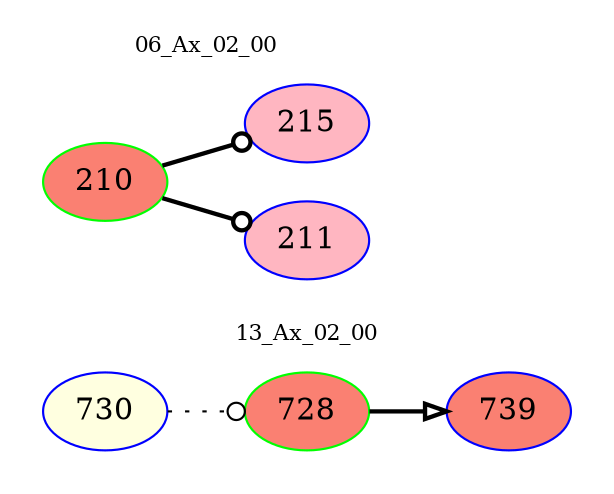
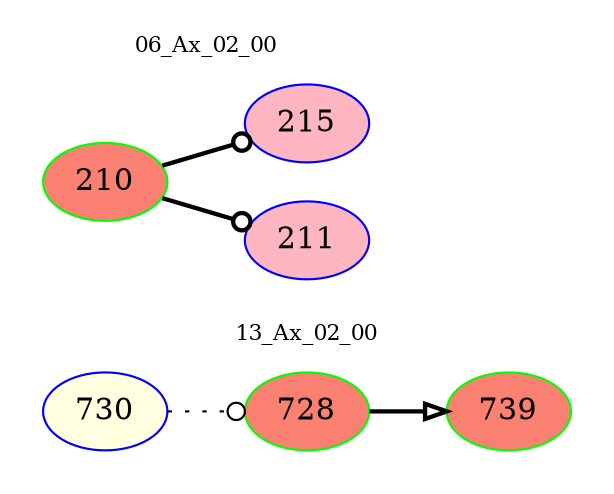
node "739": color blue -> green
